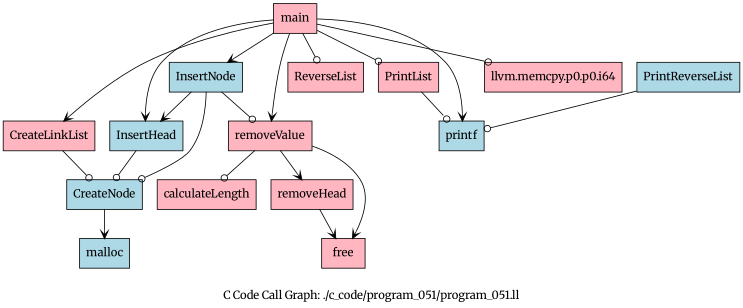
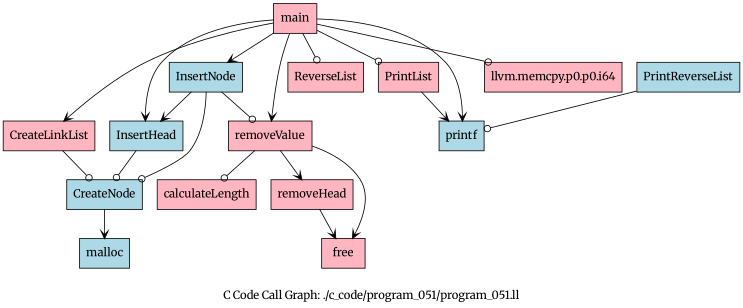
edge "PrintList" -> "printf": arrowhead odot -> vee
